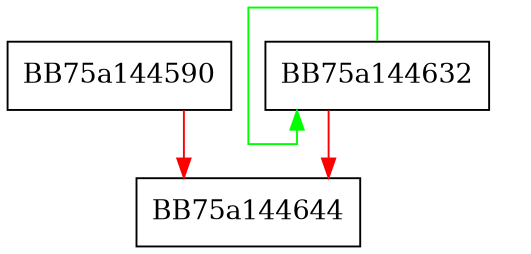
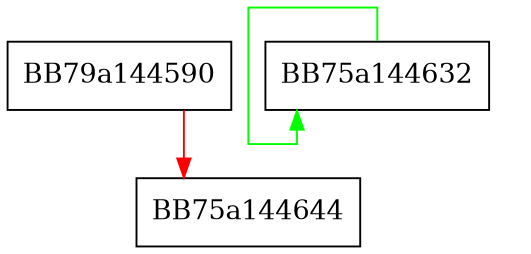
node "BB75a144590": label "BB75a144590" -> "BB79a144590"
edge "BB75a144632" -> "BB75a144644": removed
